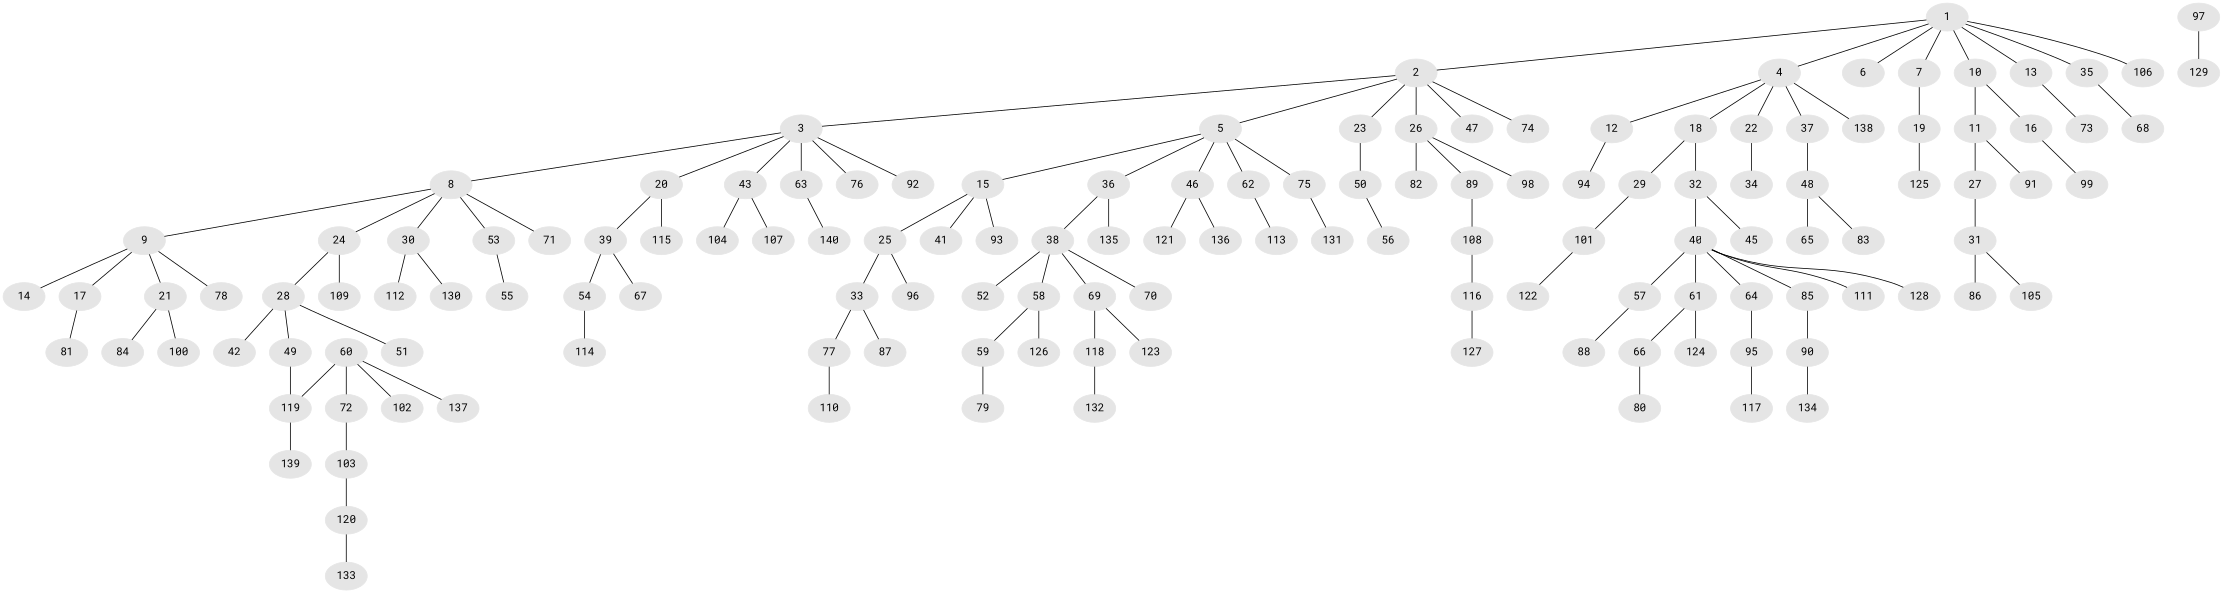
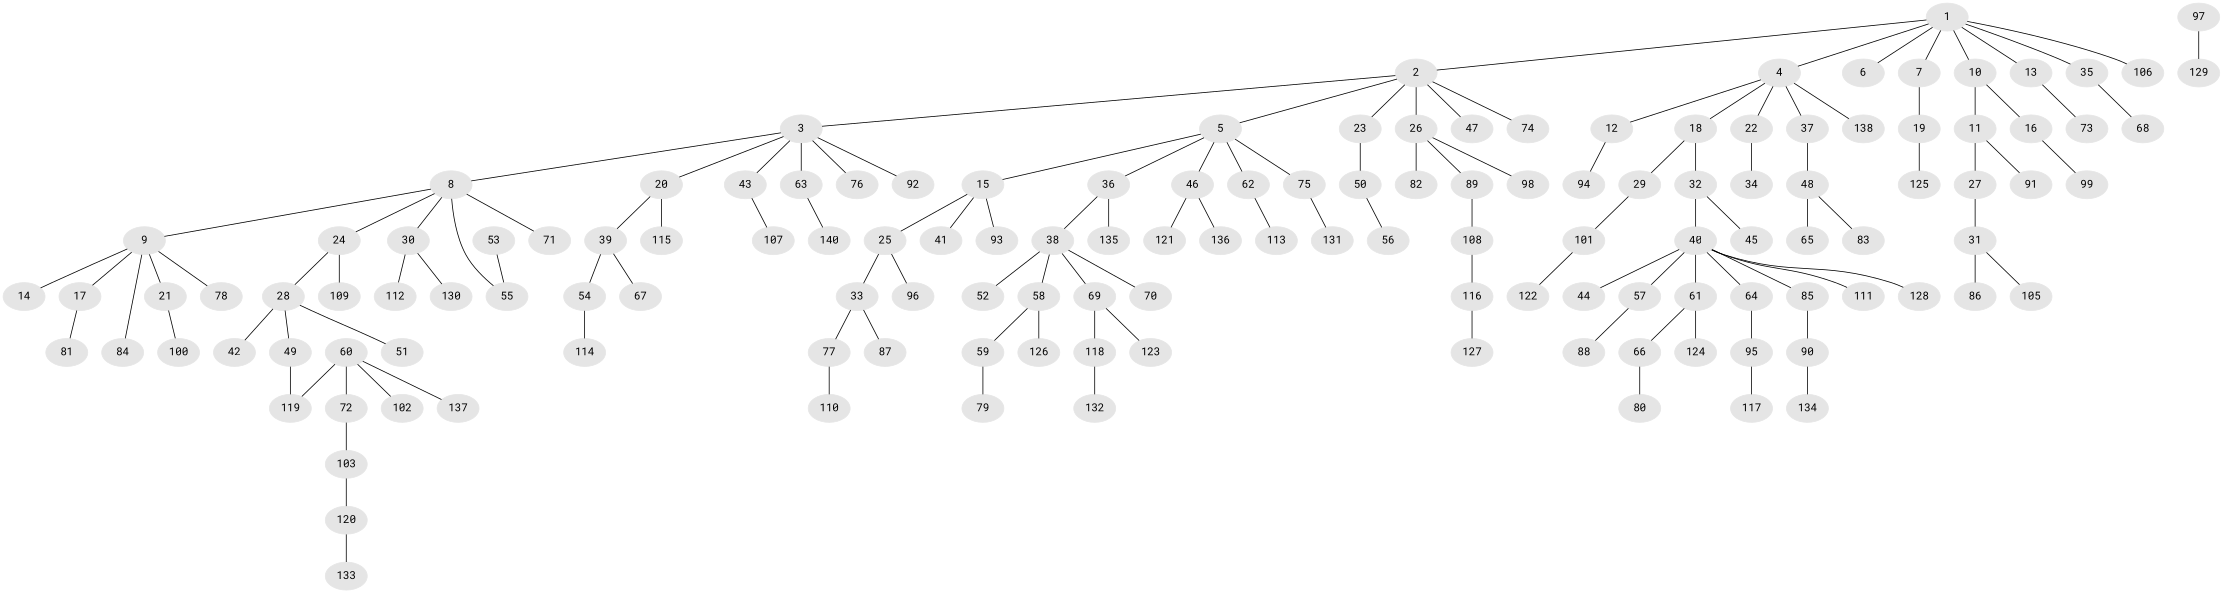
edge "8" -- "53": now "8" -- "55"
node "104": removed
node "44": added
edge "21" -- "84": now "9" -- "84"
node "139": removed
